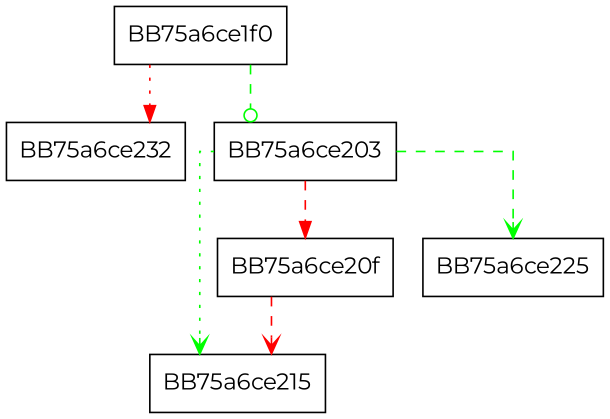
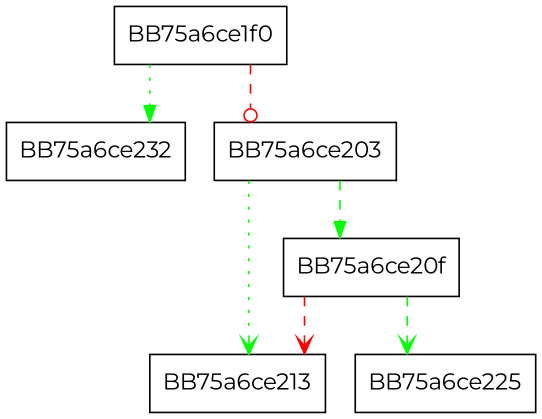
edge "BB75a6ce1f0" -> "BB75a6ce232": color red -> green
edge "BB75a6ce1f0" -> "BB75a6ce203": color green -> red
edge "BB75a6ce203" -> "BB75a6ce225": now "BB75a6ce20f" -> "BB75a6ce225"
edge "BB75a6ce203" -> "BB75a6ce20f": color red -> green
node "BB75a6ce215": label "BB75a6ce215" -> "BB75a6ce213"
